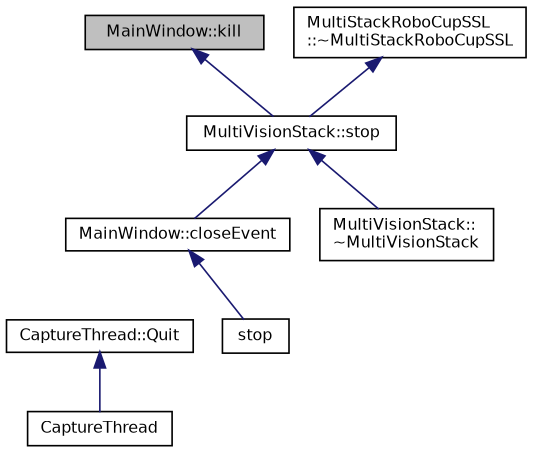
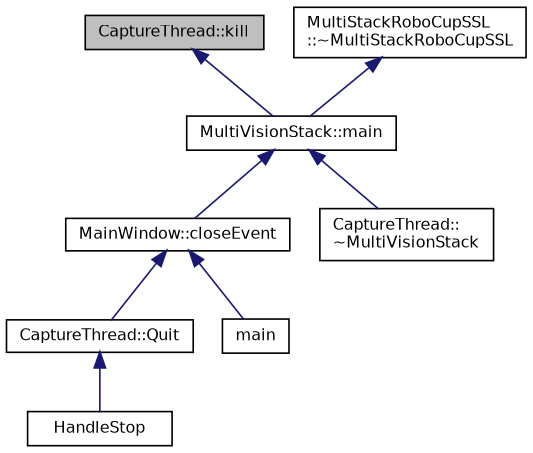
node "MainWindow::kill": label "MainWindow::kill" -> "CaptureThread::kill"
node "MultiVisionStack::stop": label "MultiVisionStack::stop" -> "MultiVisionStack::main"
node "MultiVisionStack:: ~MultiVisionStack": label "MultiVisionStack:: ~MultiVisionStack" -> "CaptureThread:: ~MultiVisionStack"
edge "CaptureThread::Quit" -> "MainWindow::closeEvent": added
node "stop": label "stop" -> "main"
node "CaptureThread": label "CaptureThread" -> "HandleStop"
